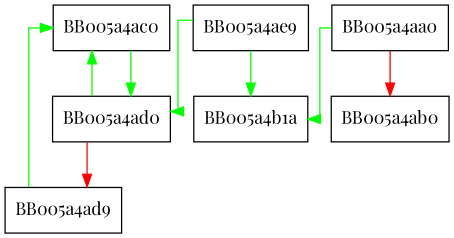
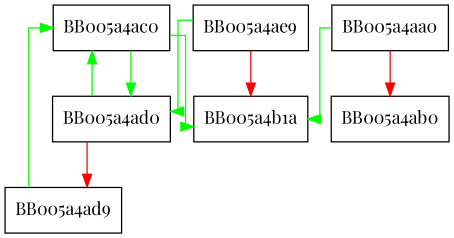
edge "BB005a4ae9" -> "BB005a4b1a": color green -> red
edge "BB005a4ac0" -> "BB005a4b1a": added
